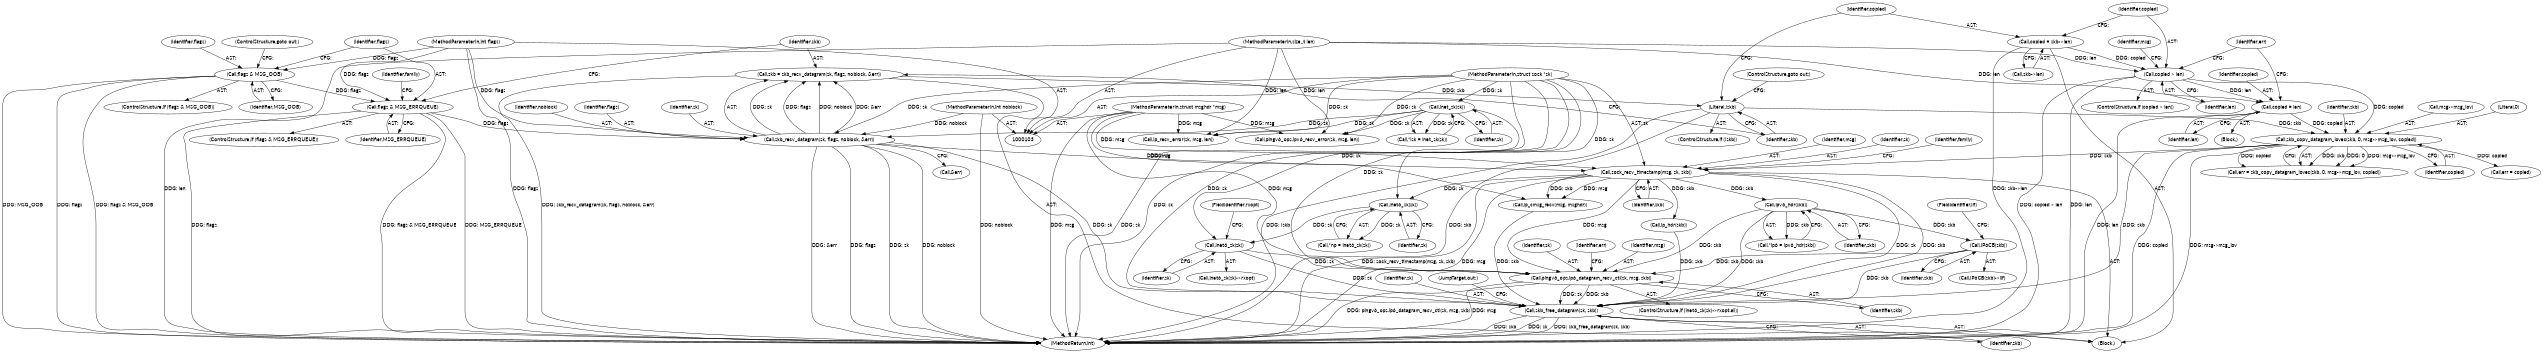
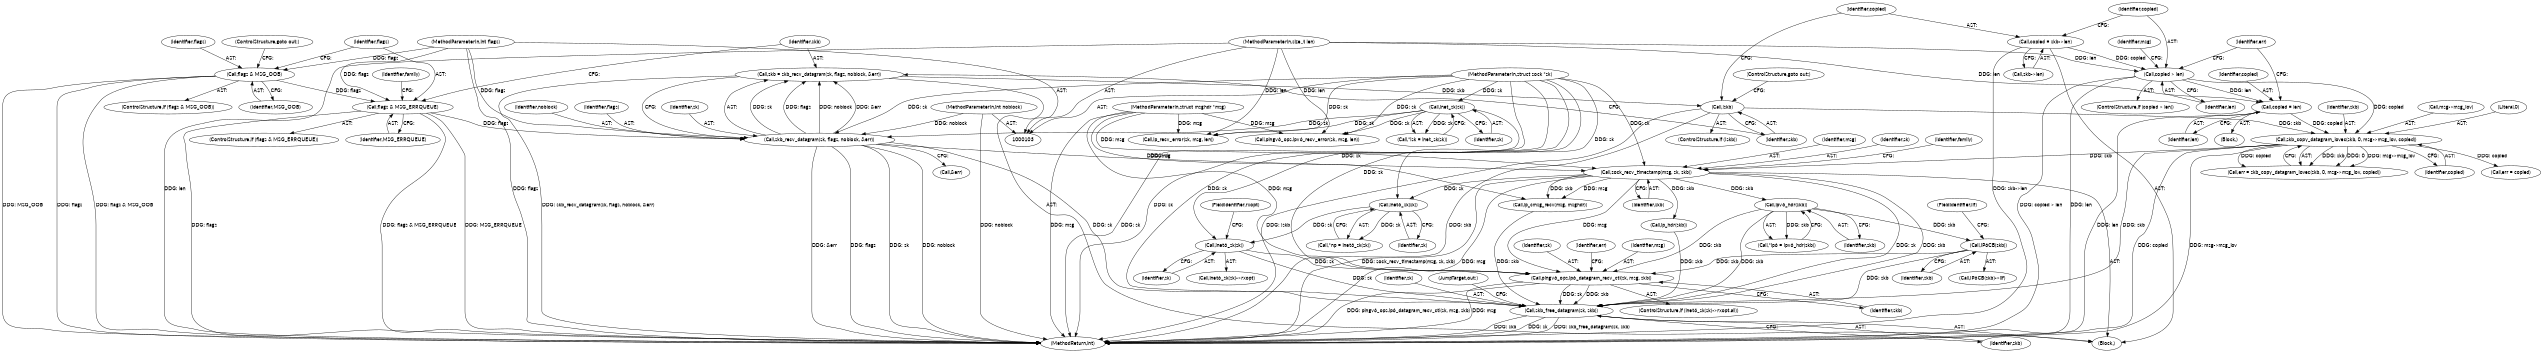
node "(Literal,!skb)": label "(Literal,!skb)" -> "(Call,!skb)"
edge "(Call,skb = skb_recv_datagram(sk, flags, noblock, &err))" -> "(Call,skb_recv_datagram(sk, flags, noblock, &err))": added, label "CFG:"
edge "(MethodParameterIn,struct msghdr *msg)" -> "1000103": removed, label "AST:"
edge "(MethodParameterIn,struct sock *sk)" -> "(Call,sock_recv_timestamp(msg, sk, skb))": label "AST: sk" -> "DDG: sk"
